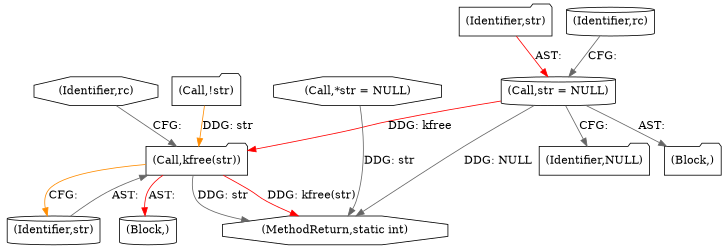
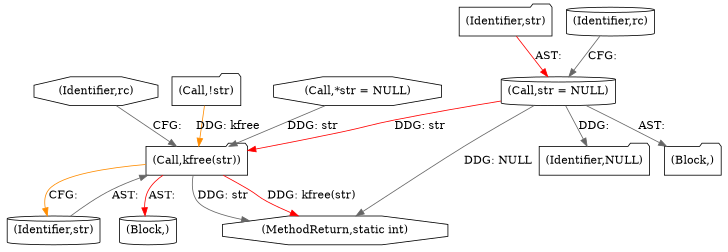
edge "(Call,!str)" -> "(Call,kfree(str))": label "DDG: str" -> "DDG: kfree"
edge "(Call,str = NULL)" -> "(Call,kfree(str))": label "DDG: kfree" -> "DDG: str"
edge "(Call,str = NULL)" -> "(Identifier,NULL)": label "CFG: " -> "DDG: "
edge "(Call,*str = NULL)" -> "(MethodReturn,static int)": now "(Call,*str = NULL)" -> "(Call,kfree(str))"
